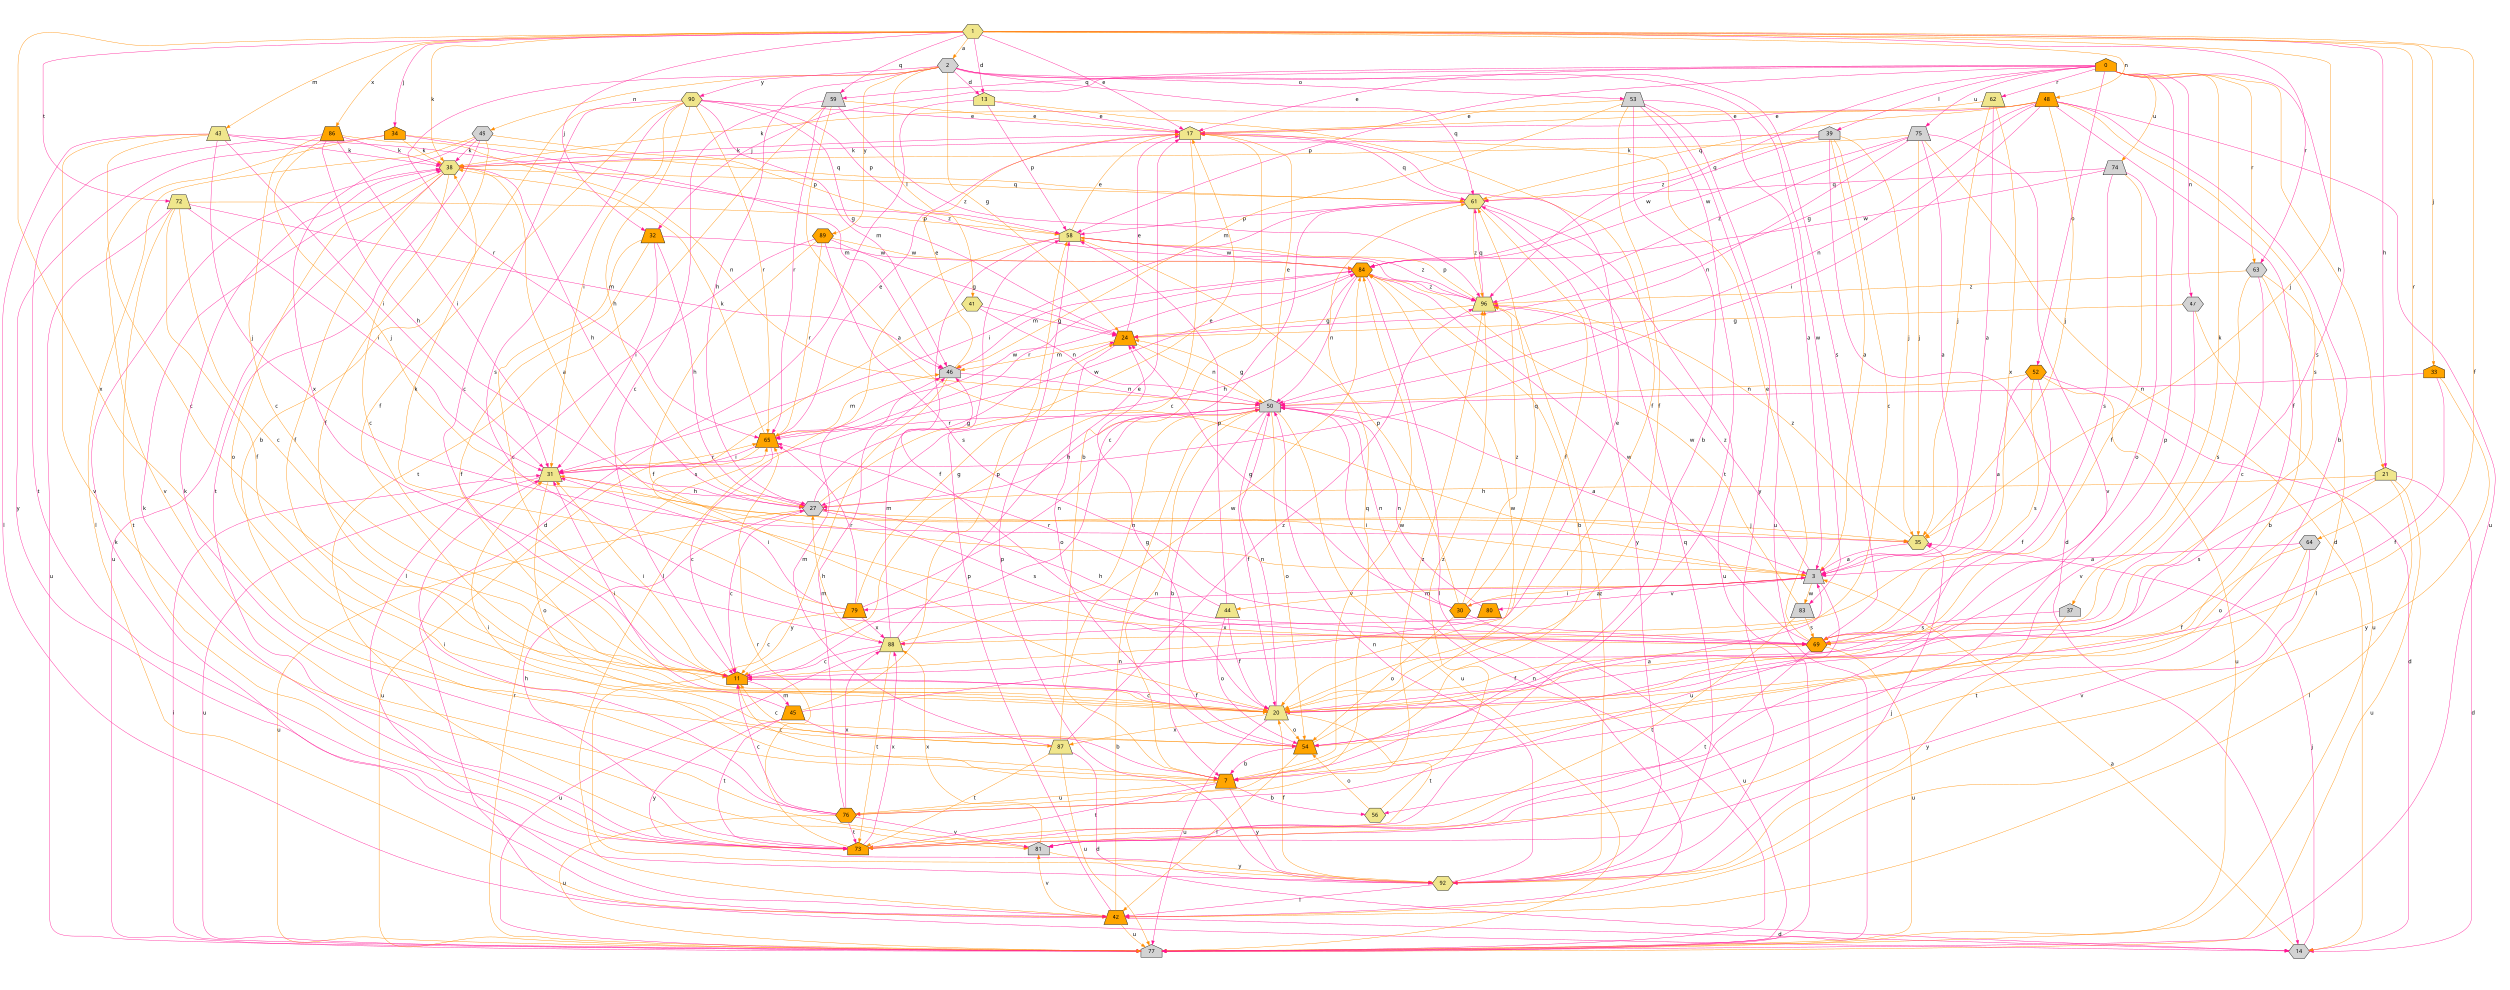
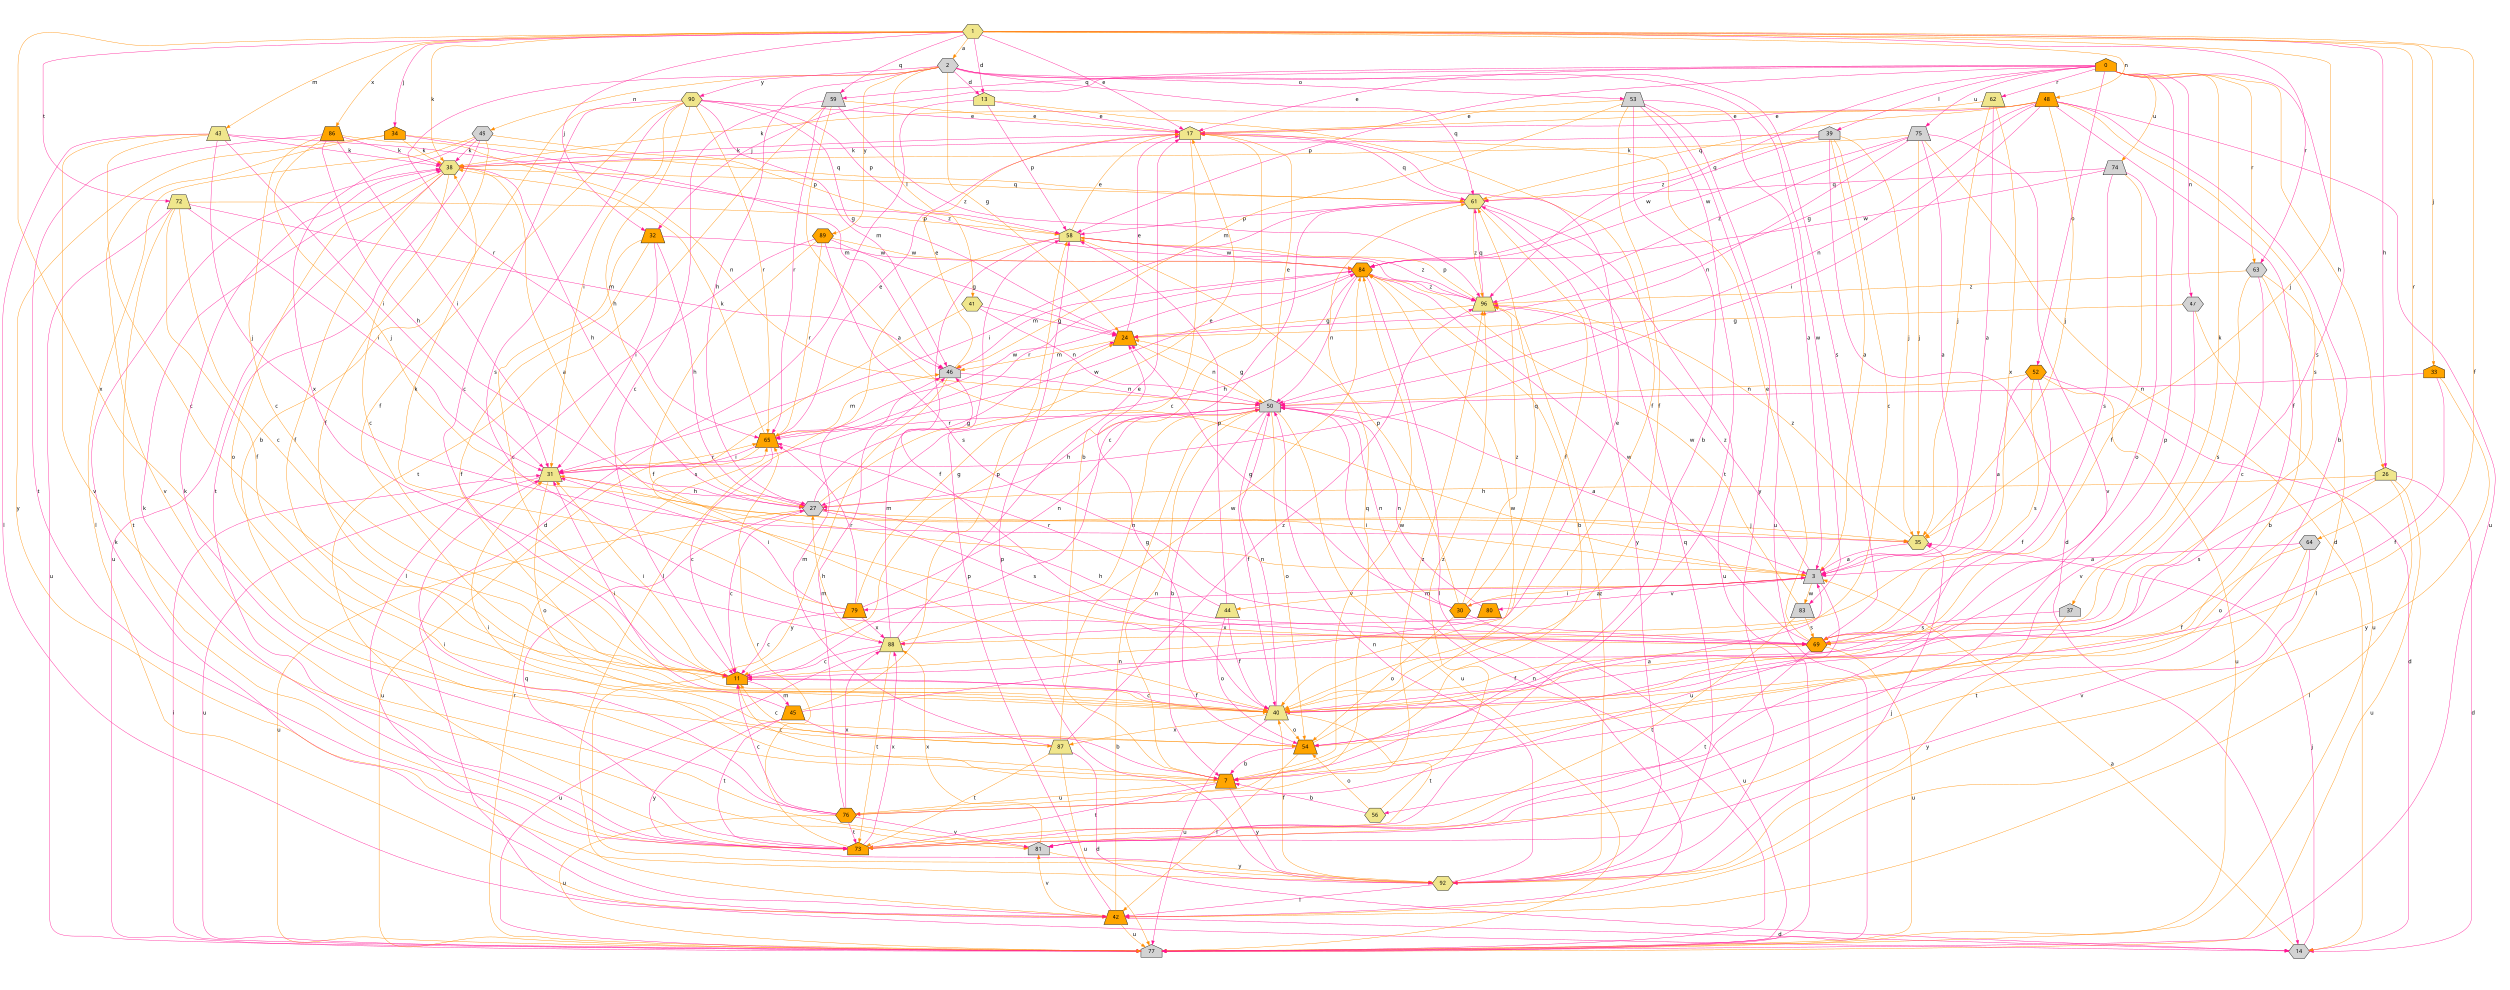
node "21": label "21" -> "26"
edge "24" -> "54": removed, label "o"
edge "79" -> "11": color darkorange -> deeppink
edge "73" -> "27": label "h" -> "q"
node "20": label "20" -> "40"
edge "34" -> "92": color deeppink -> darkorange
edge "7" -> "56": reversed
